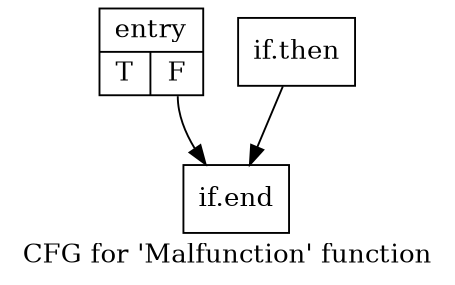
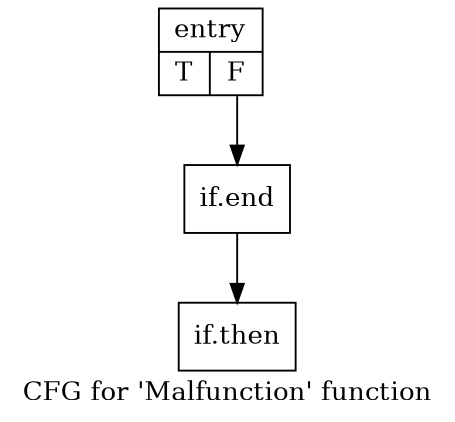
edge "if.then" -> "if.end": reversed
